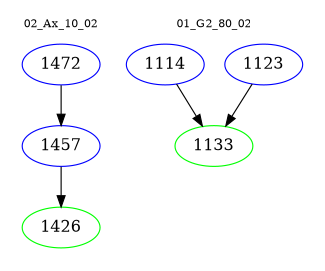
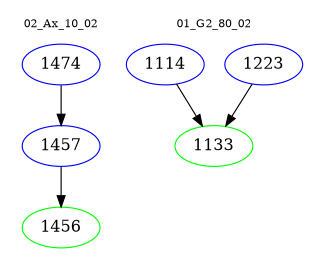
node "1472": label "1472" -> "1474"
node "1123": label "1123" -> "1223"
node "1426": label "1426" -> "1456"
